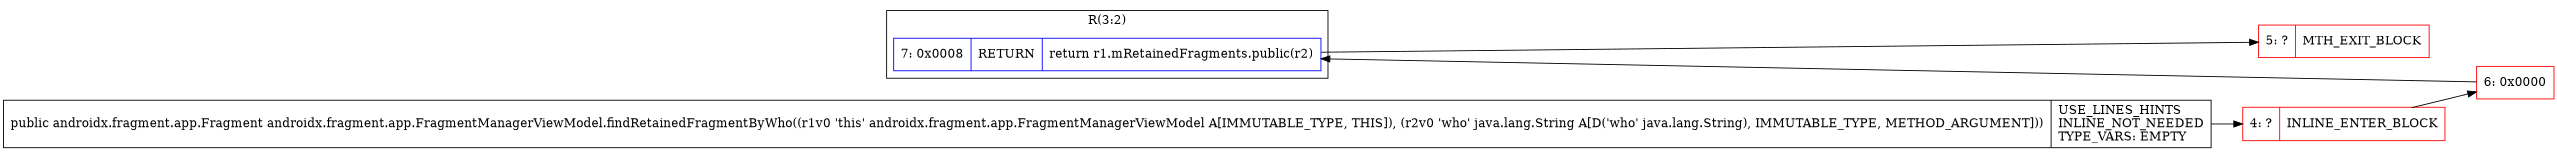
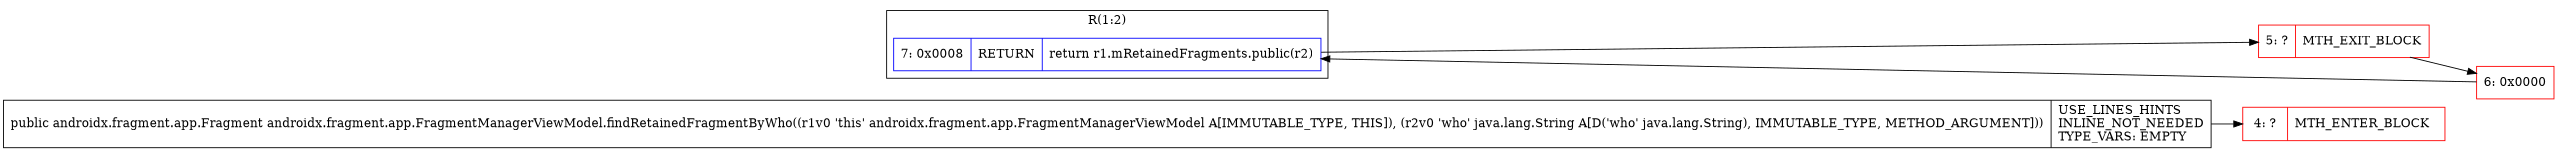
cluster "R(3:2)": label "R(3:2)" -> "R(1:2)"
edge "4: ?" -> "6: 0x0000": now "5: ?" -> "6: 0x0000"
node "4: ?": text "INLINE_ENTER_BLOCK" -> "MTH_ENTER_BLOCK"
